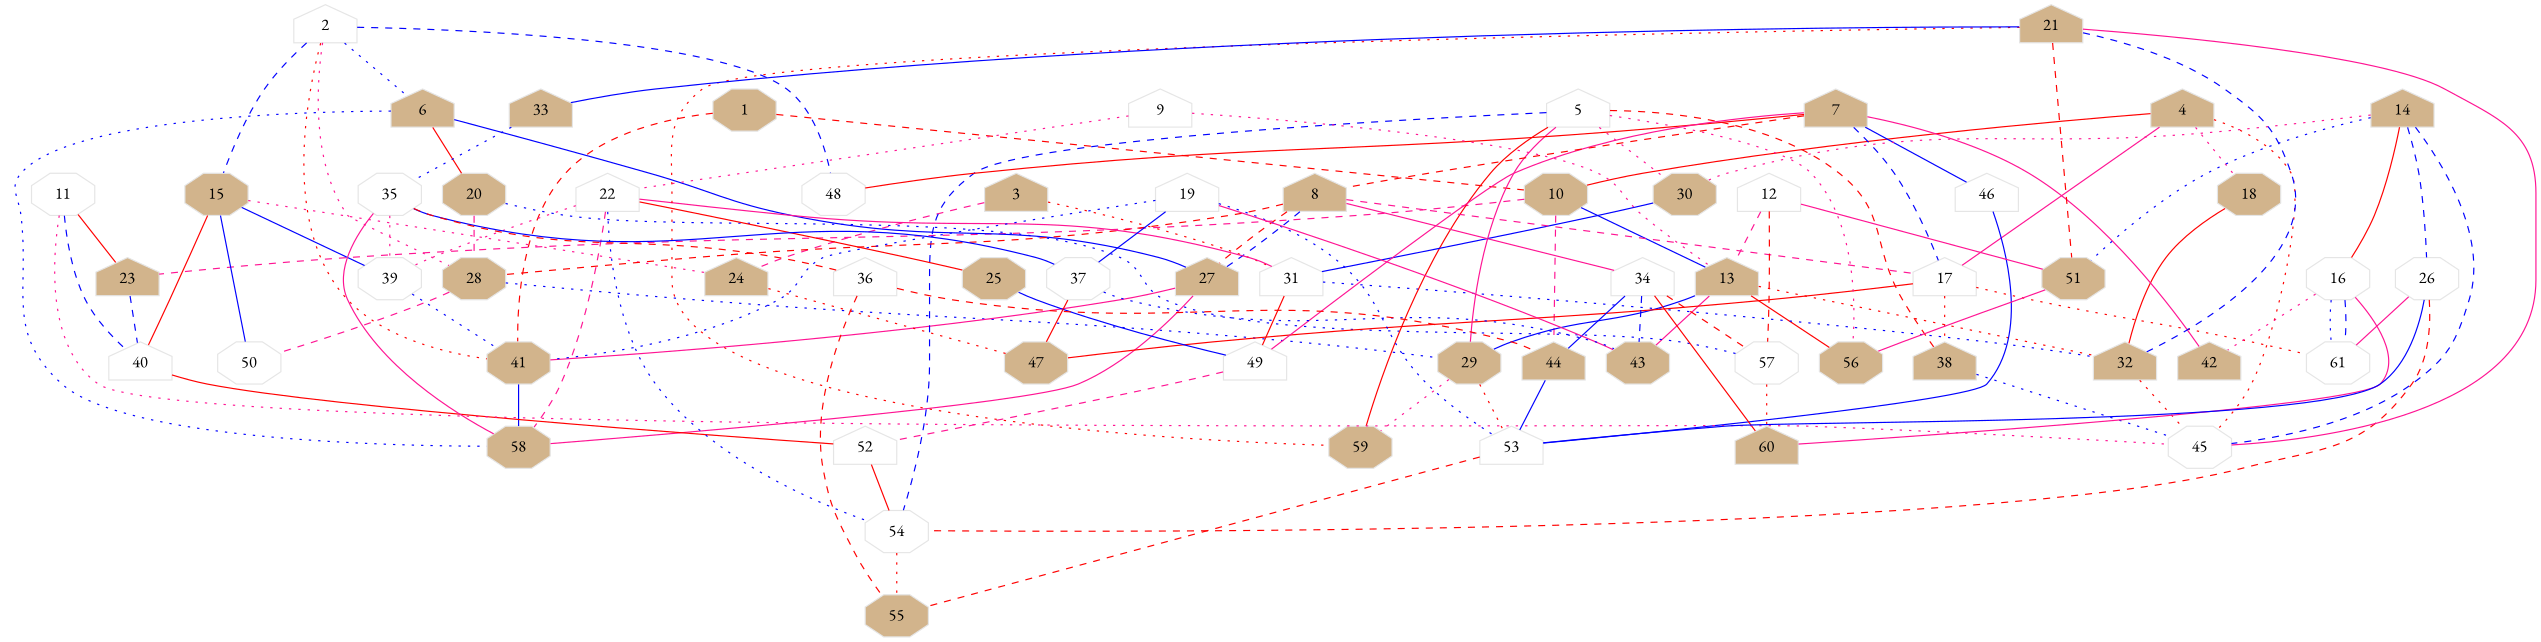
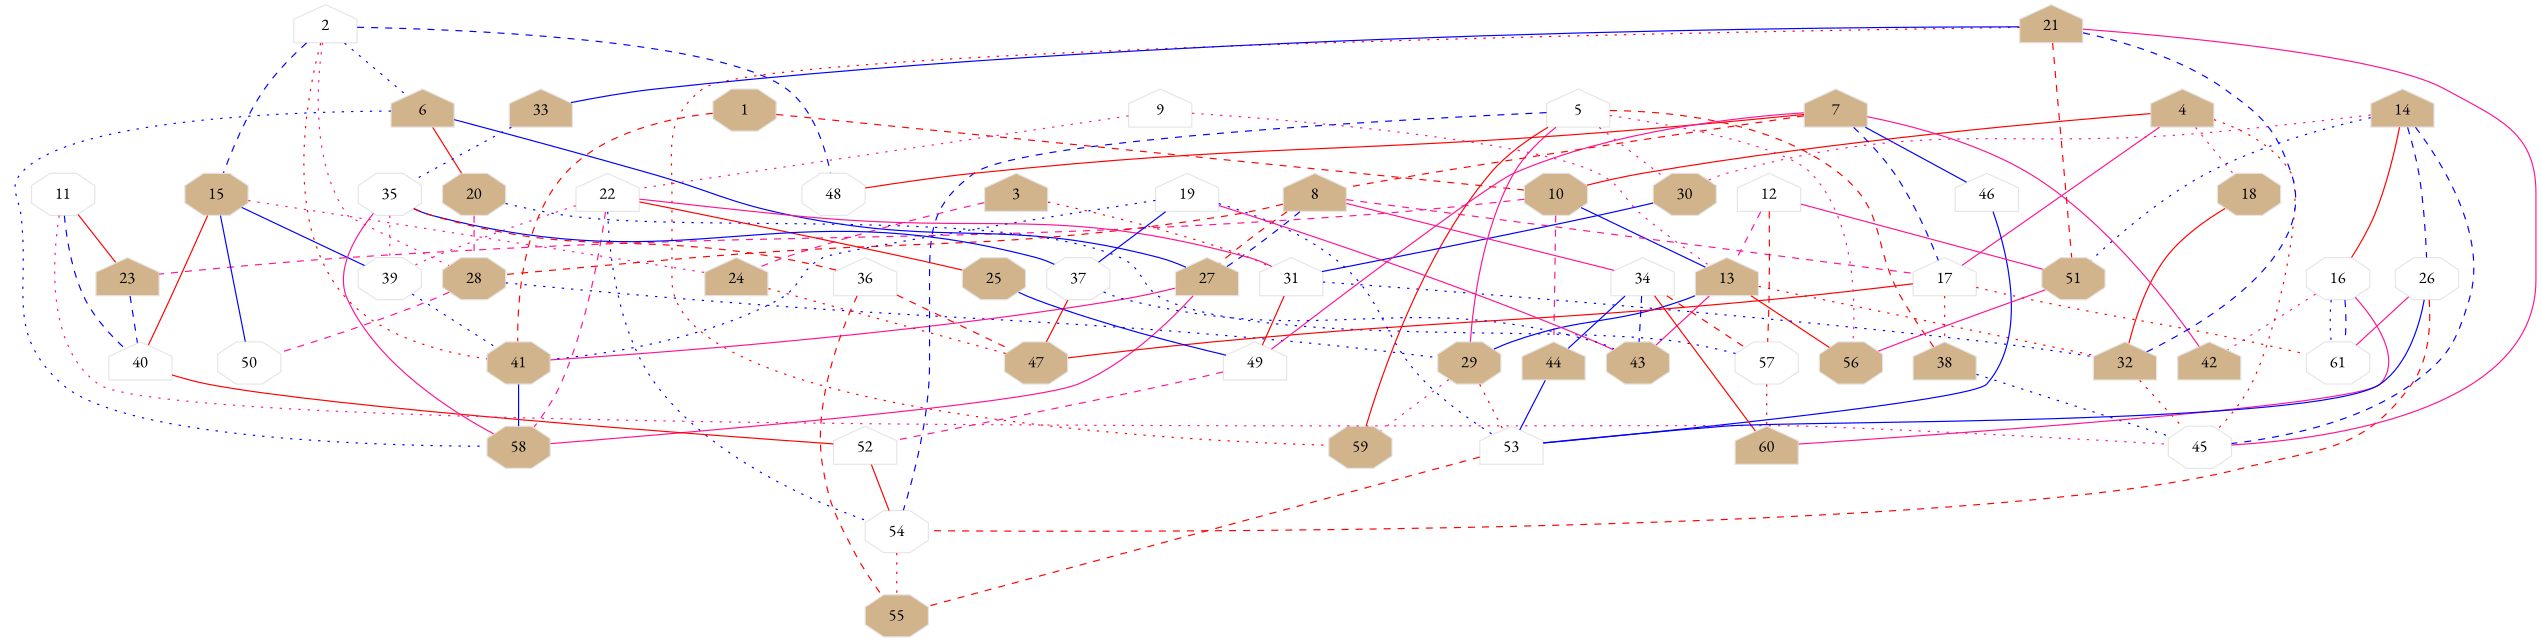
edge "36" -- "44": now "36" -- "47"
